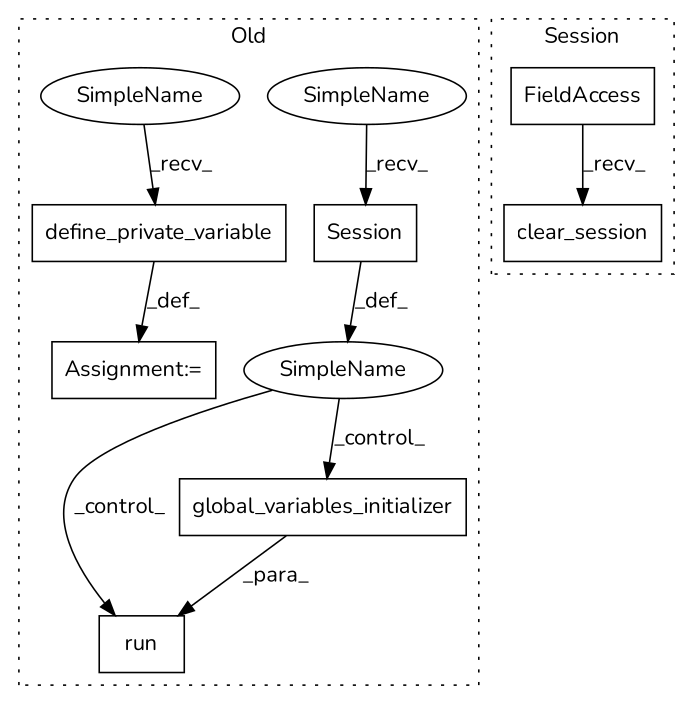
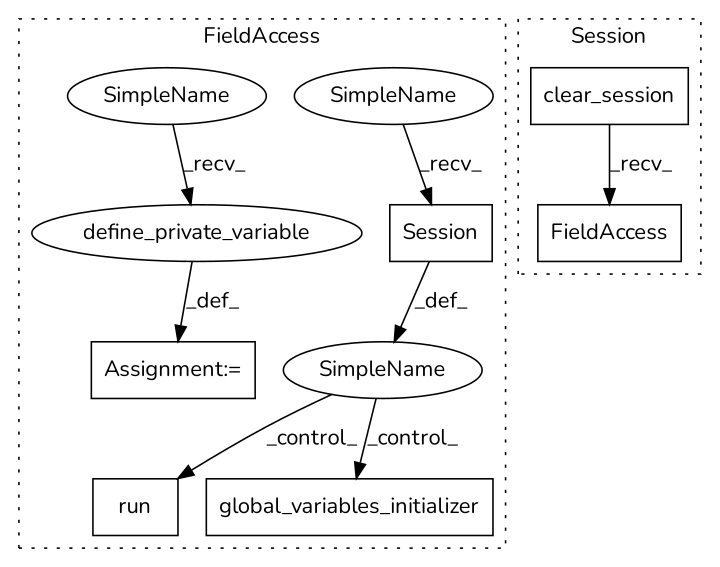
cluster "Old": label "Old" -> "FieldAccess"
edge "FieldAccess" -> "clear_session": reversed
node "define_private_variable": shape box -> ellipse
edge "global_variables_initializer" -> "run": removed, label "_para_"
